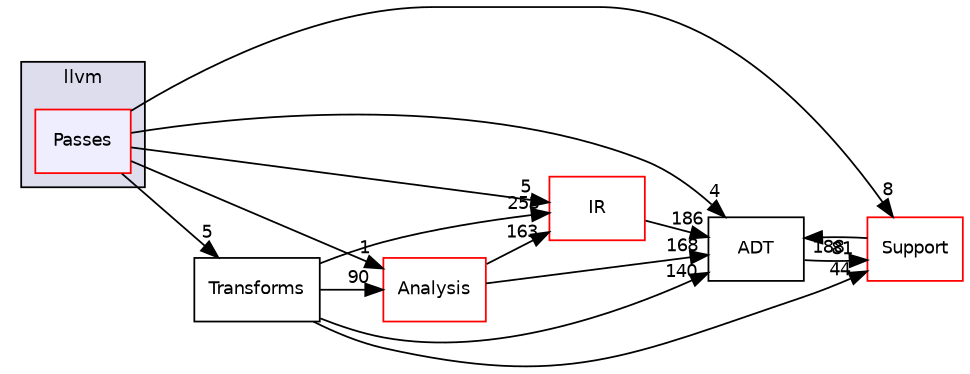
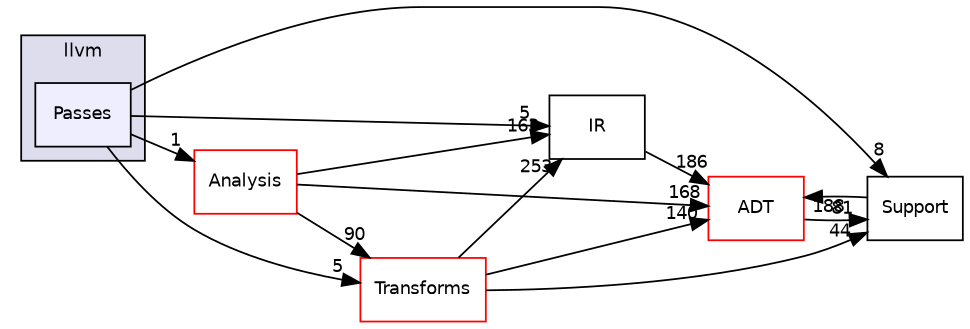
edge "Passes" -> "ADT": removed
node "Passes": color red -> black
node "IR": color red -> black
node "ADT": color black -> red
node "Support": color red -> black
node "Transforms": color black -> red
edge "Transforms" -> "Analysis": reversed
